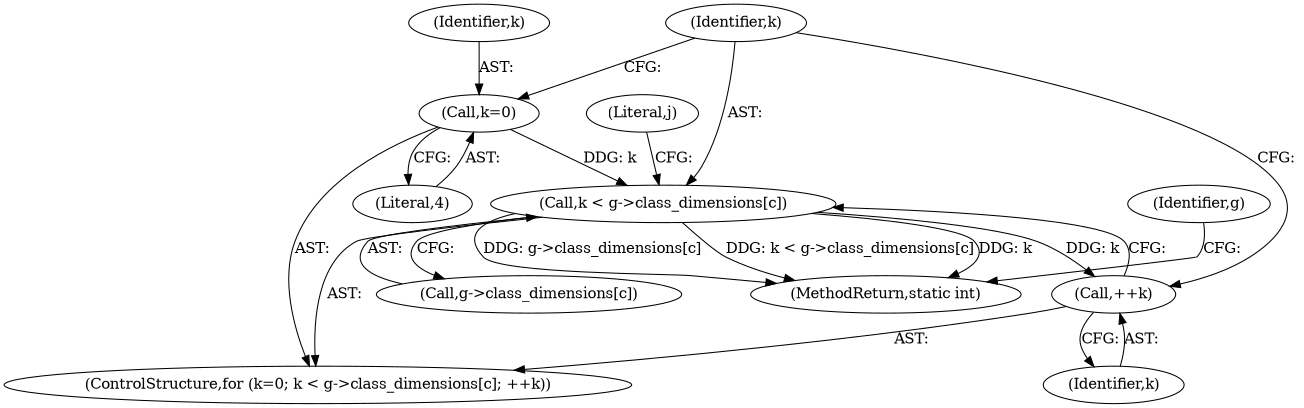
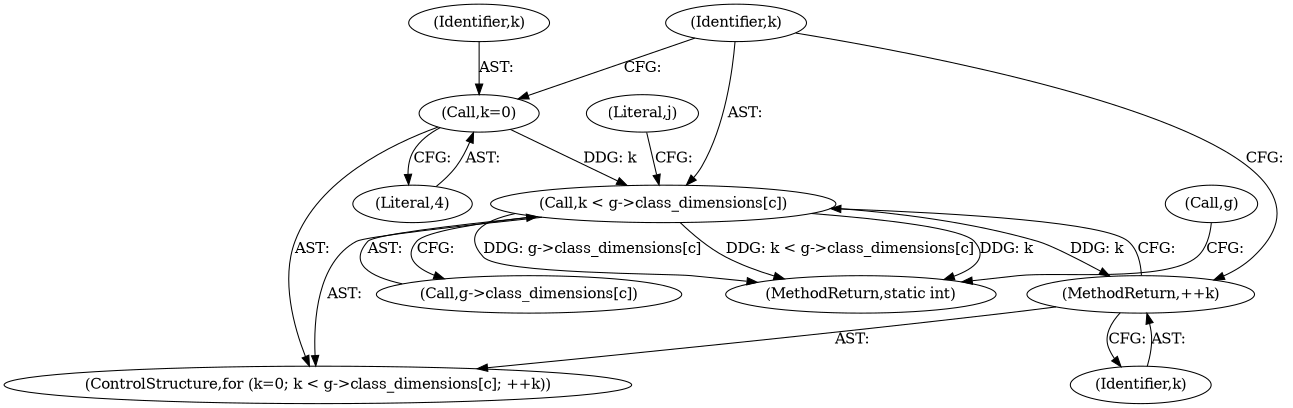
node "(Identifier,g)": label "(Identifier,g)" -> "(Call,g)"
node "(Call,++k)": label "(Call,++k)" -> "(MethodReturn,++k)"
